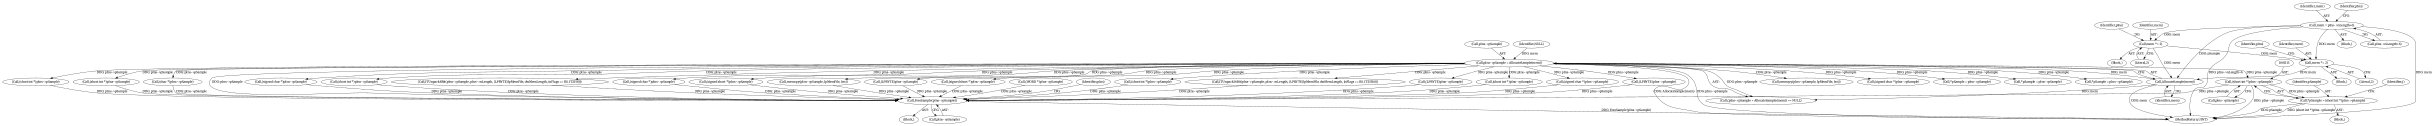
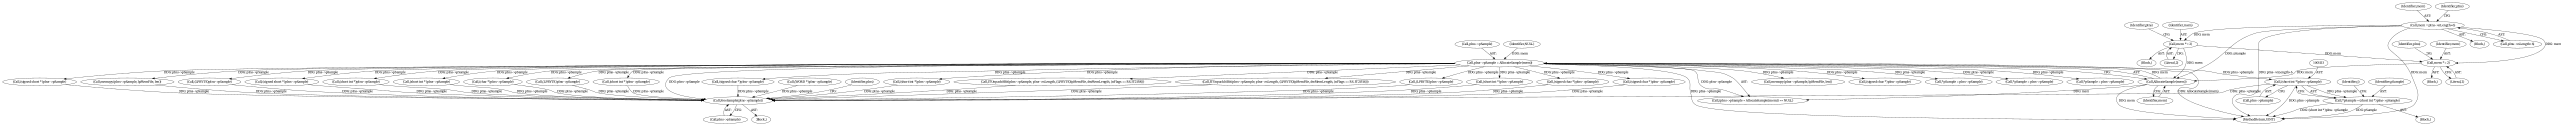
edge "(Call,FreeSample(pIns->pSample))" -> "(MethodReturn,UINT)": removed, label "DDG: FreeSample(pIns->pSample)"
